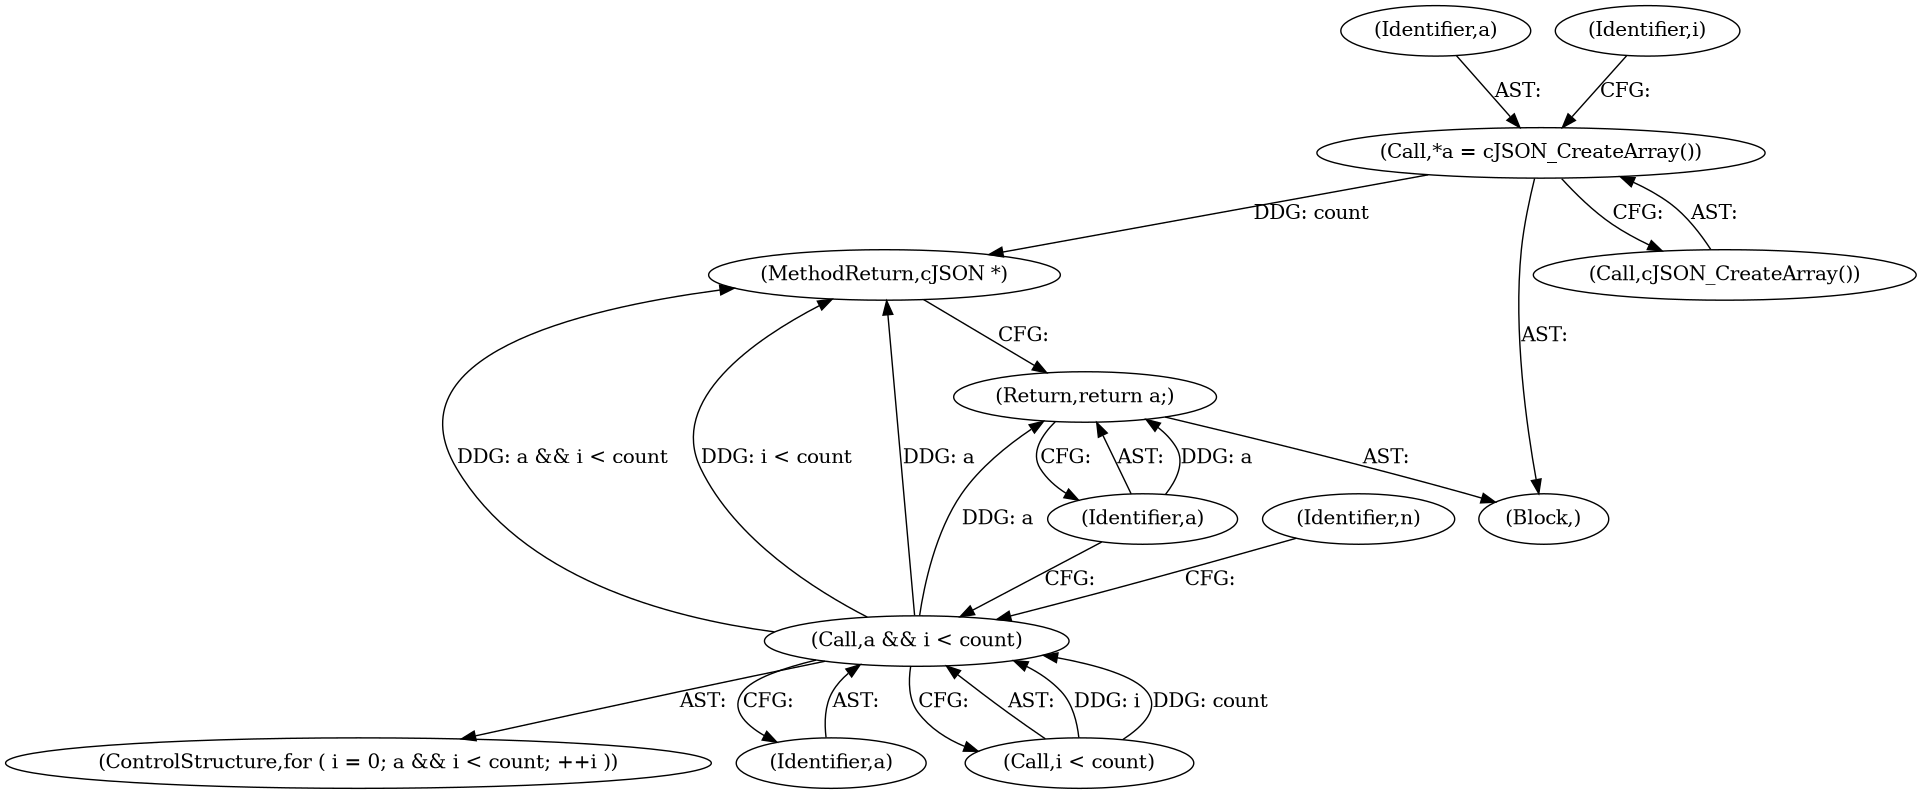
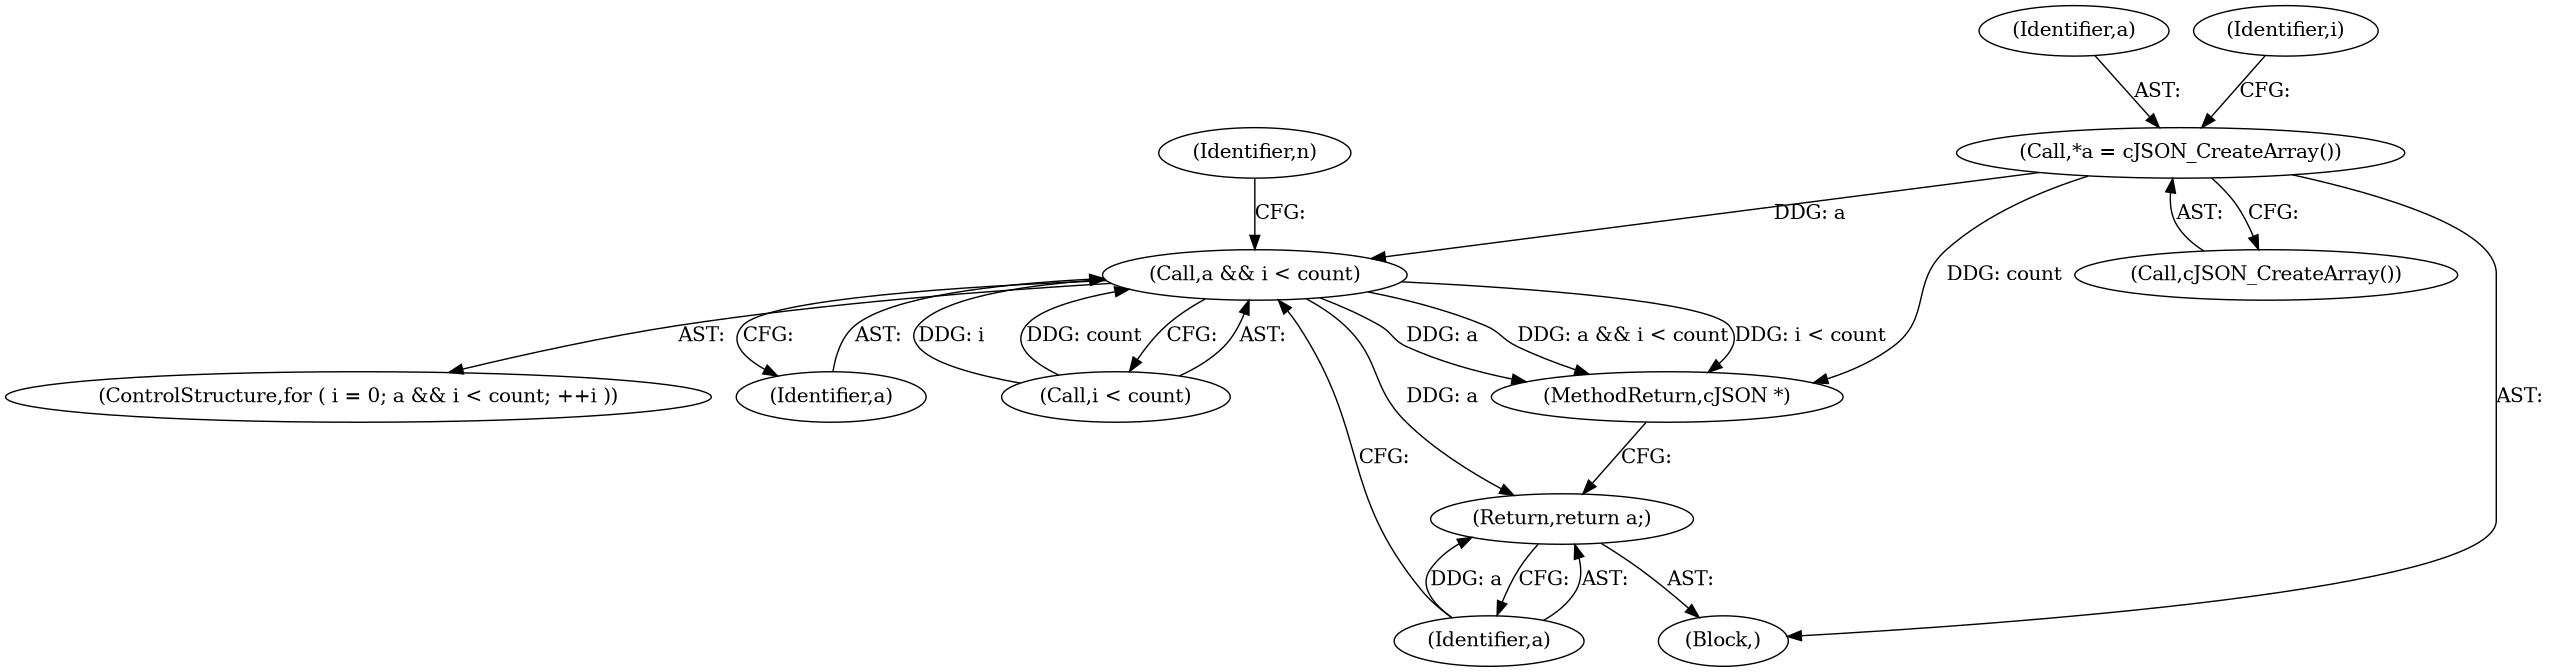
edge "(Call,*a = cJSON_CreateArray())" -> "(Call,a && i < count)": added, label "DDG: a"
